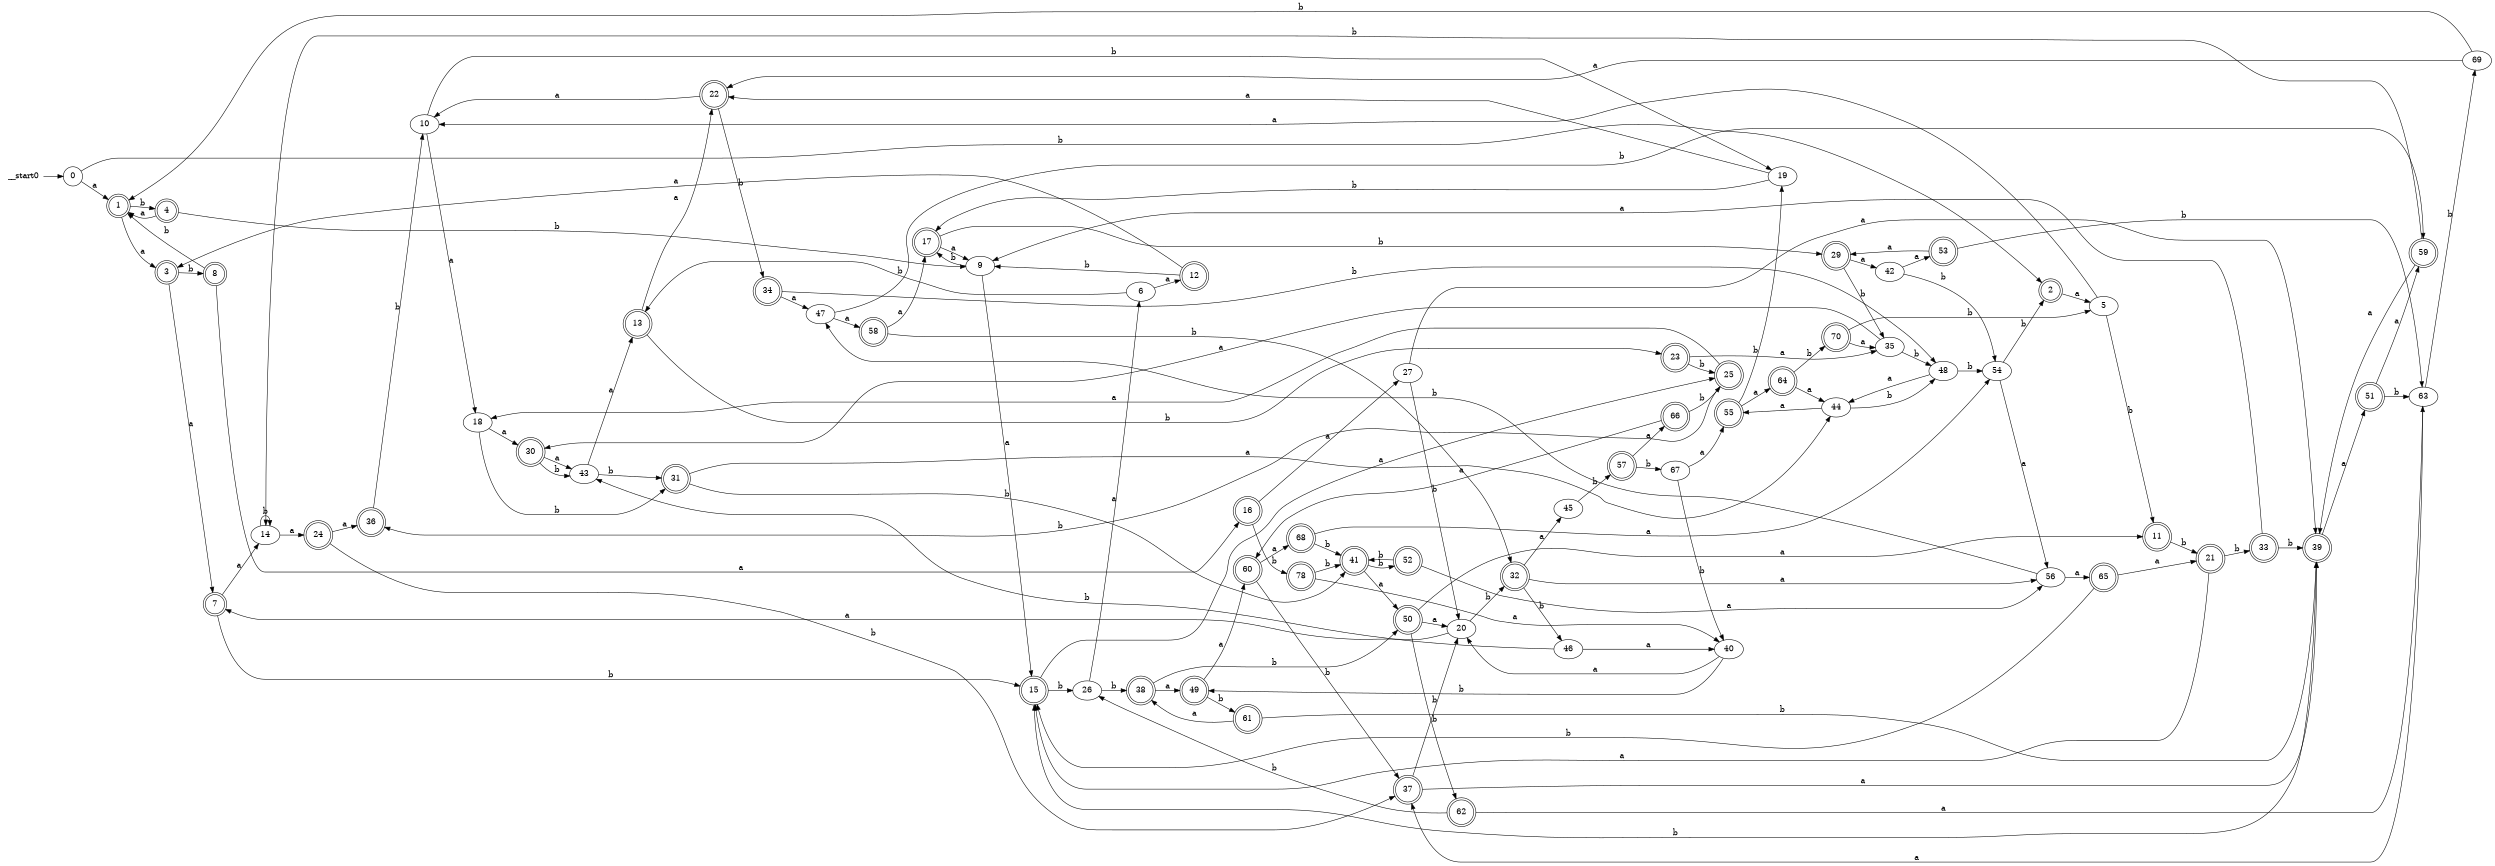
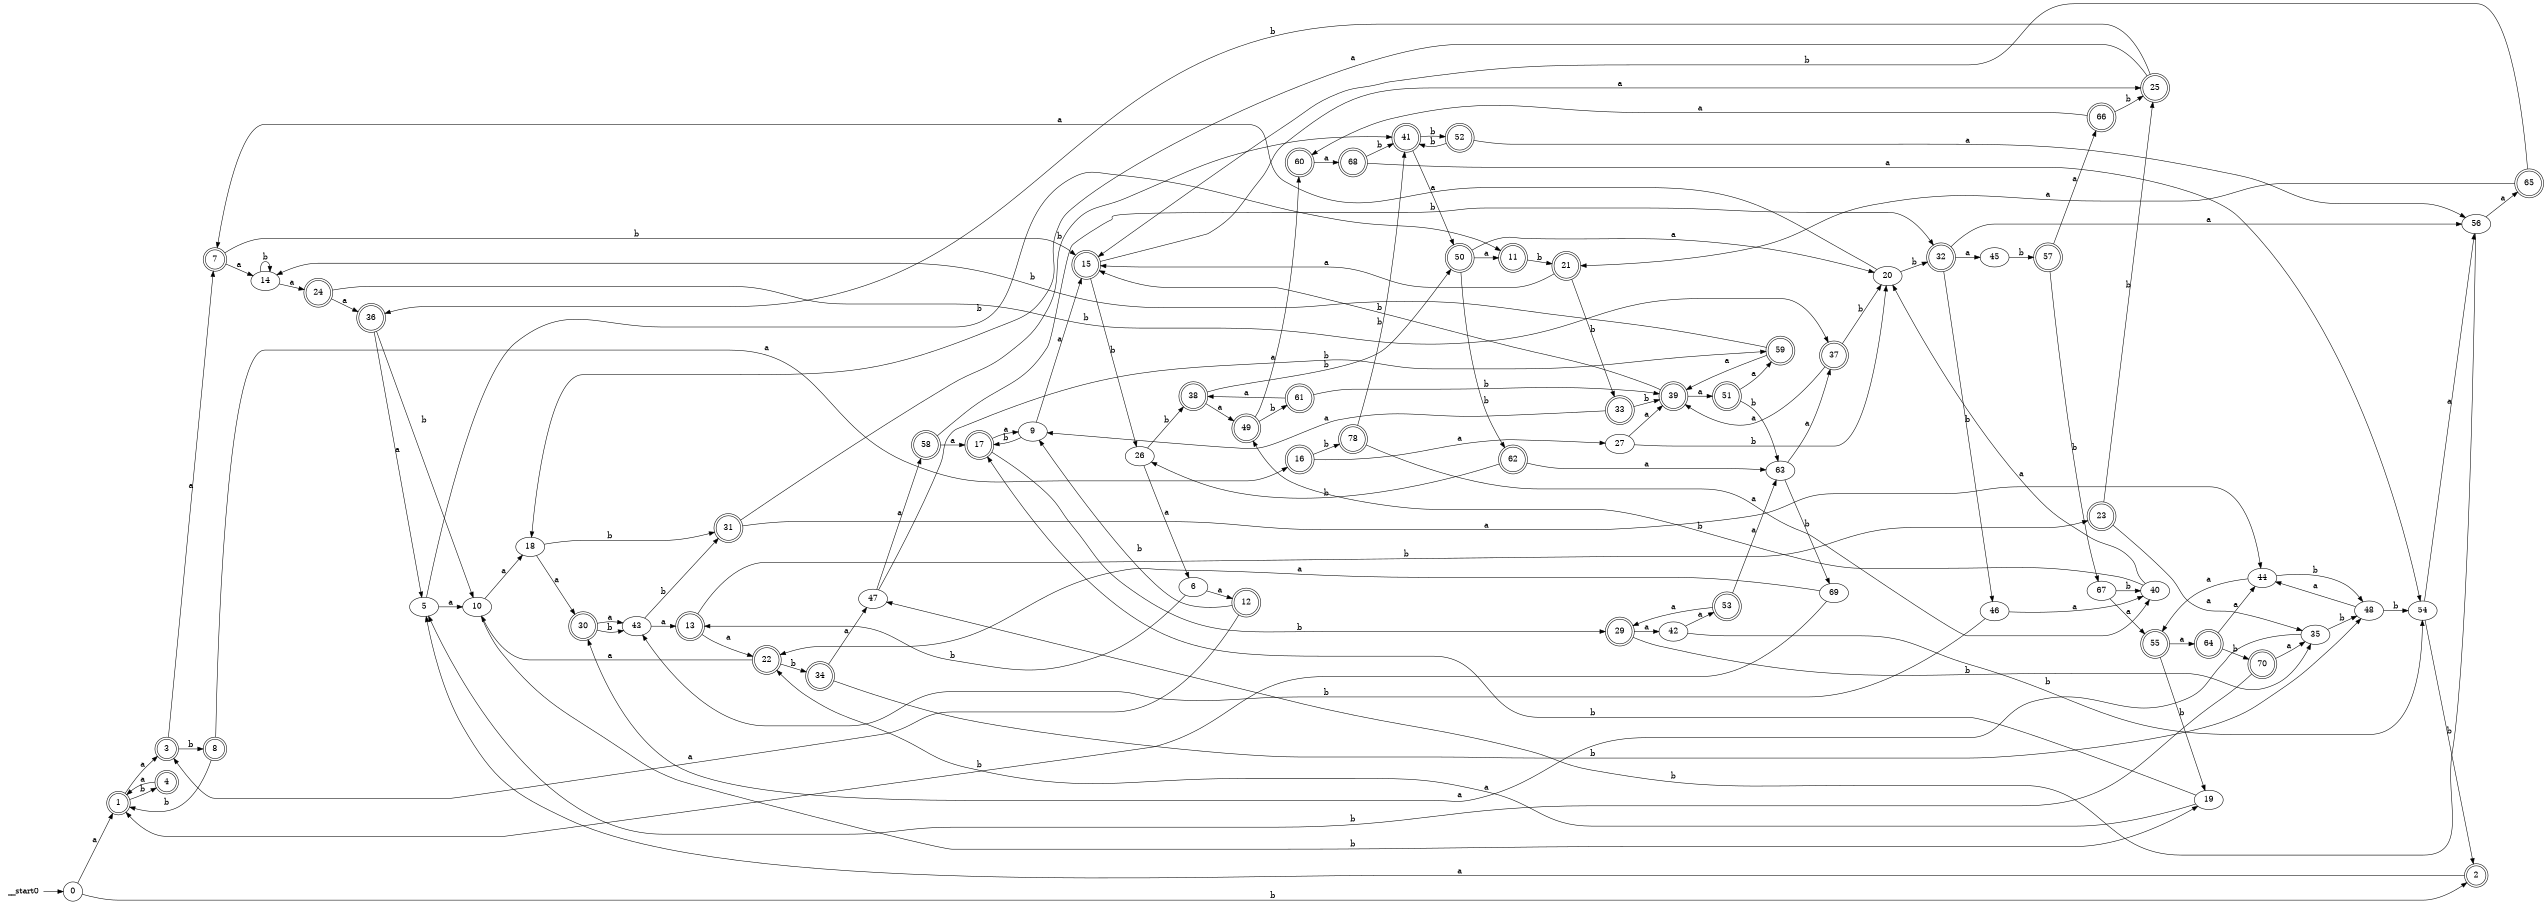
edge "53" -> "63": label "b" -> "a"
edge "4" -> "9": removed, label "b"
edge "36" -> "5": added, label "a"
edge "60" -> "37": removed, label "b"
